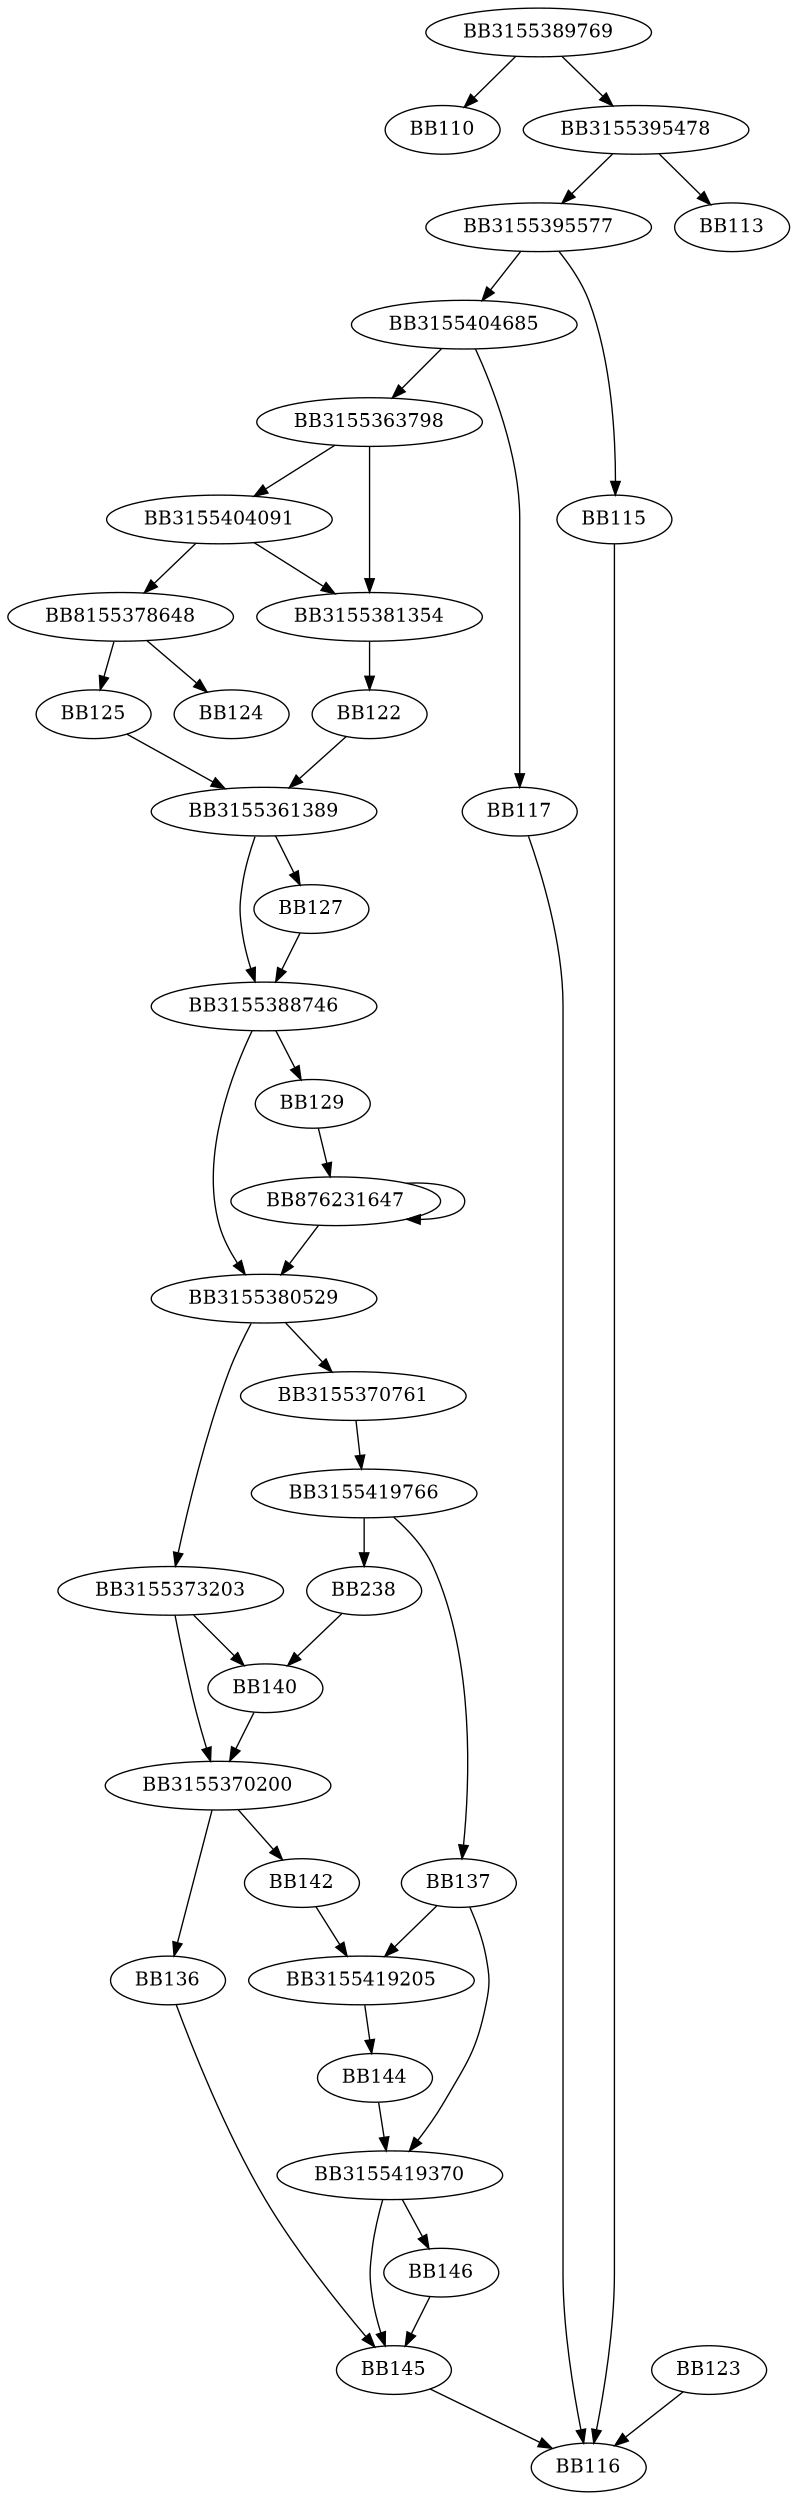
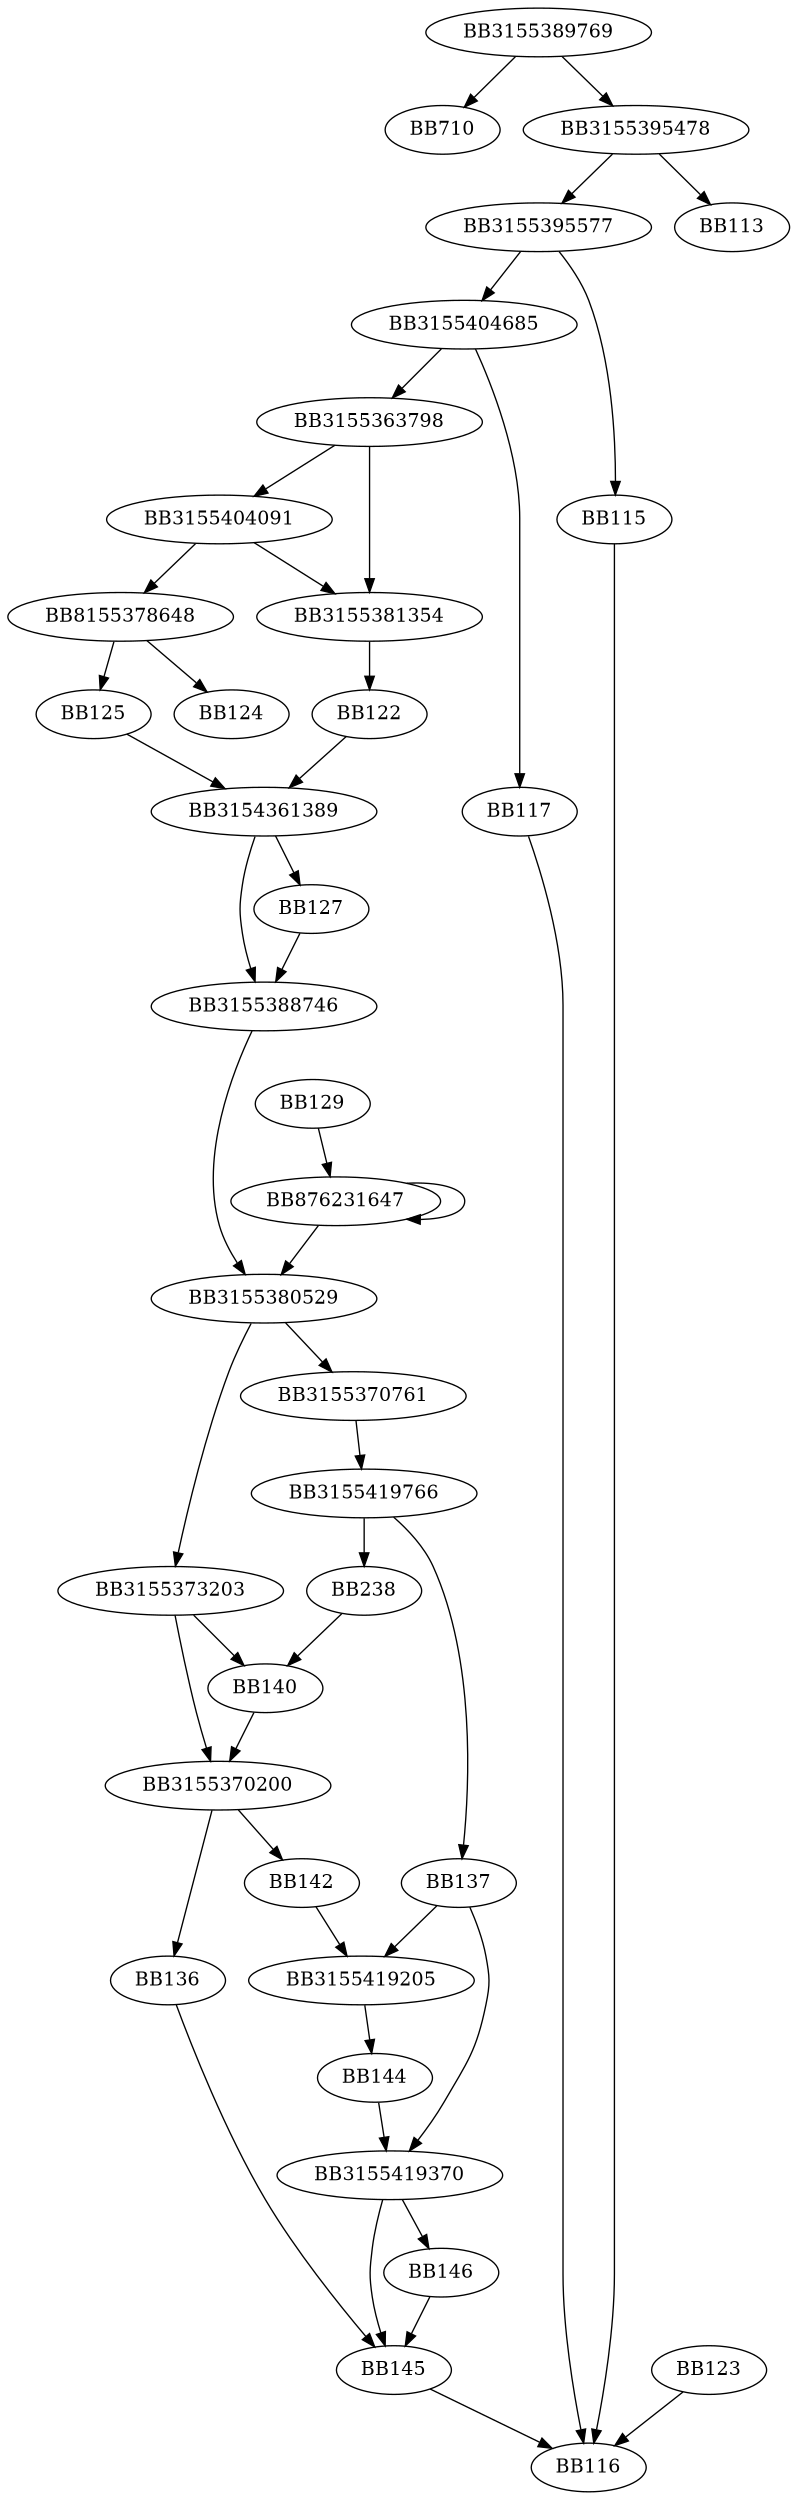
node "BB110": label "BB110" -> "BB710"
node "BB3155361389": label "BB3155361389" -> "BB3154361389"
edge "BB3155388746" -> "BB129": removed
